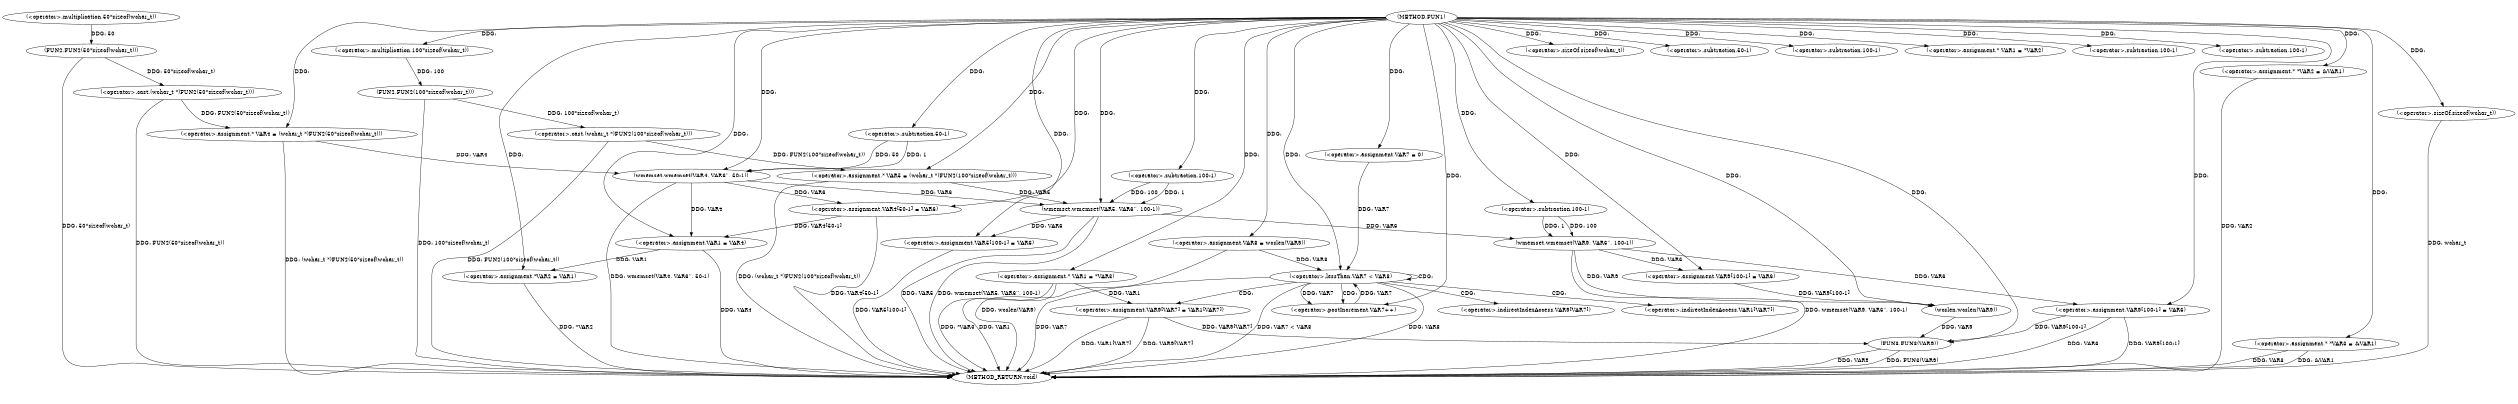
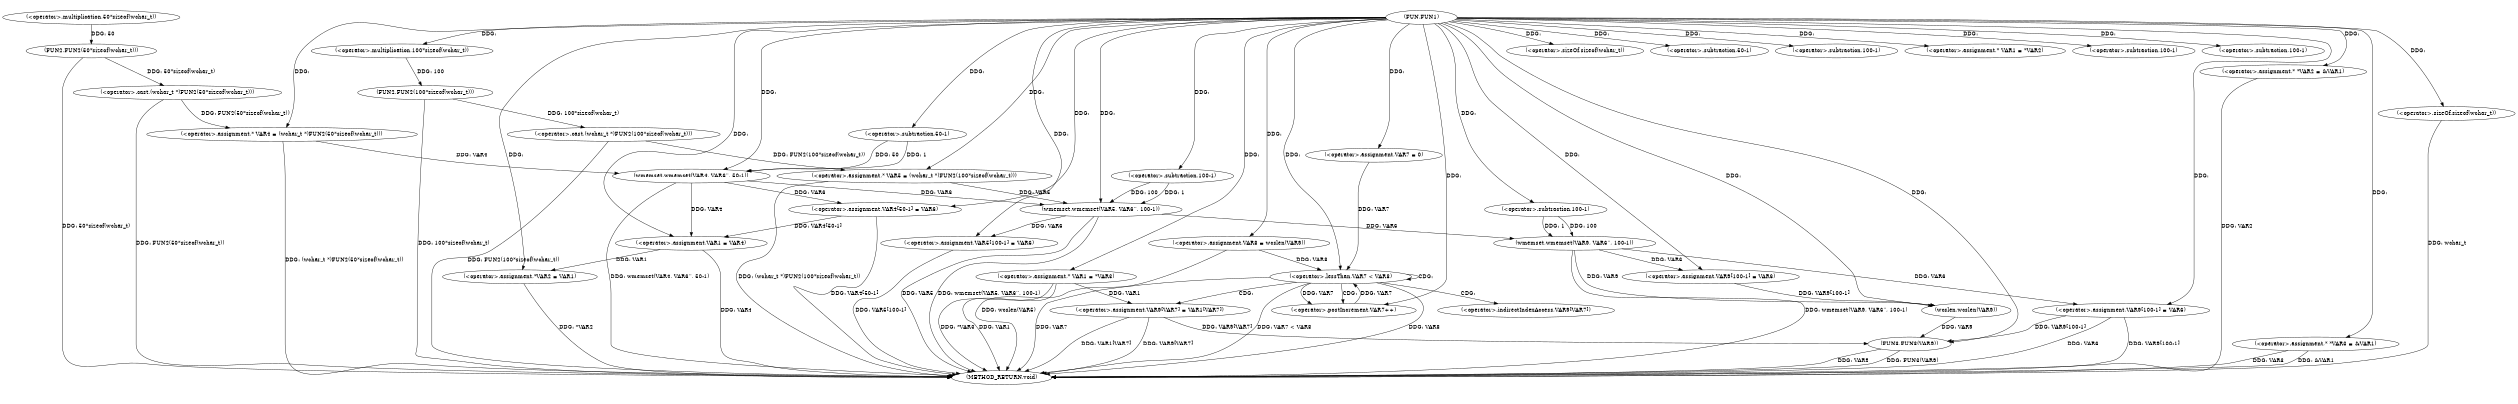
node "(METHOD,FUN1)": label "(METHOD,FUN1)" -> "(FUN,FUN1)"
edge "(<operator>.assignment,VAR8 = wcslen(VAR9))" -> "(METHOD_RETURN,void)": label "DDG: wcslen(VAR9)" -> "DDG: wcslen(VAR5)"
node "(<operator>.indirectIndexAccess,VAR1[VAR7])": removed
